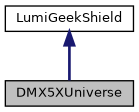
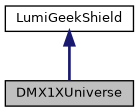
node "DMX5XUniverse": label "DMX5XUniverse" -> "DMX1XUniverse"
